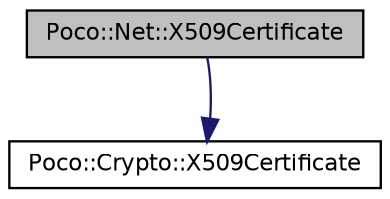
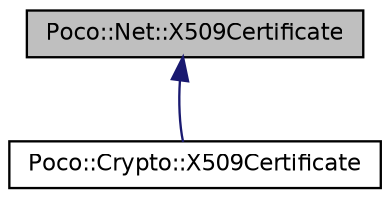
edge "Poco::Net::X509Certificate" -> "Poco::Crypto::X509Certificate": reversed
